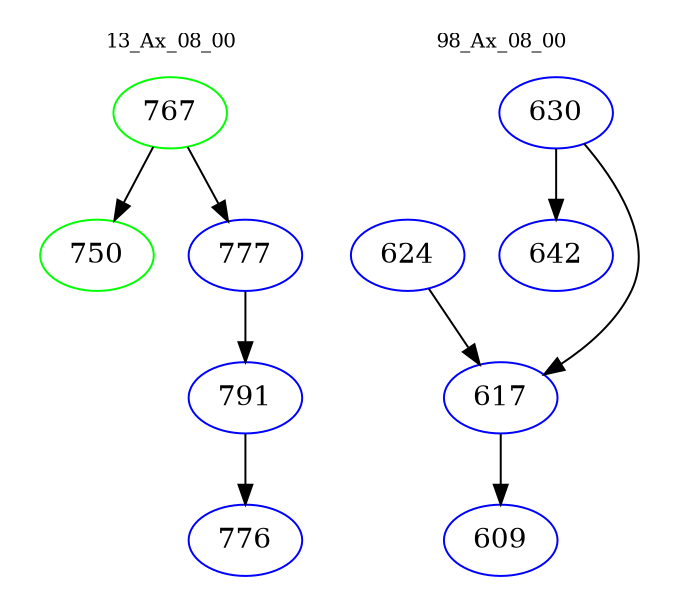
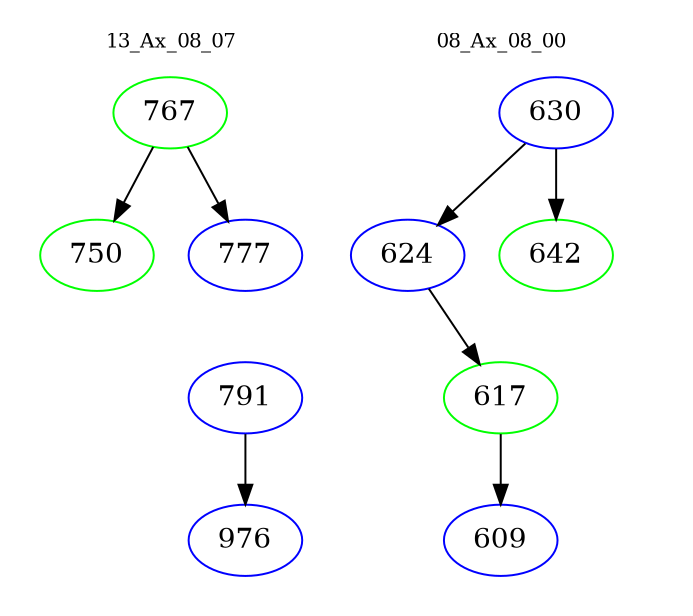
cluster "13_Ax_08_00": label "13_Ax_08_00" -> "13_Ax_08_07"
cluster "98_Ax_08_00": label "98_Ax_08_00" -> "08_Ax_08_00"
node "642": color blue -> green
edge "630" -> "617": now "630" -> "624"
edge "777" -> "791": removed
node "617": color blue -> green
node "776": label "776" -> "976"
